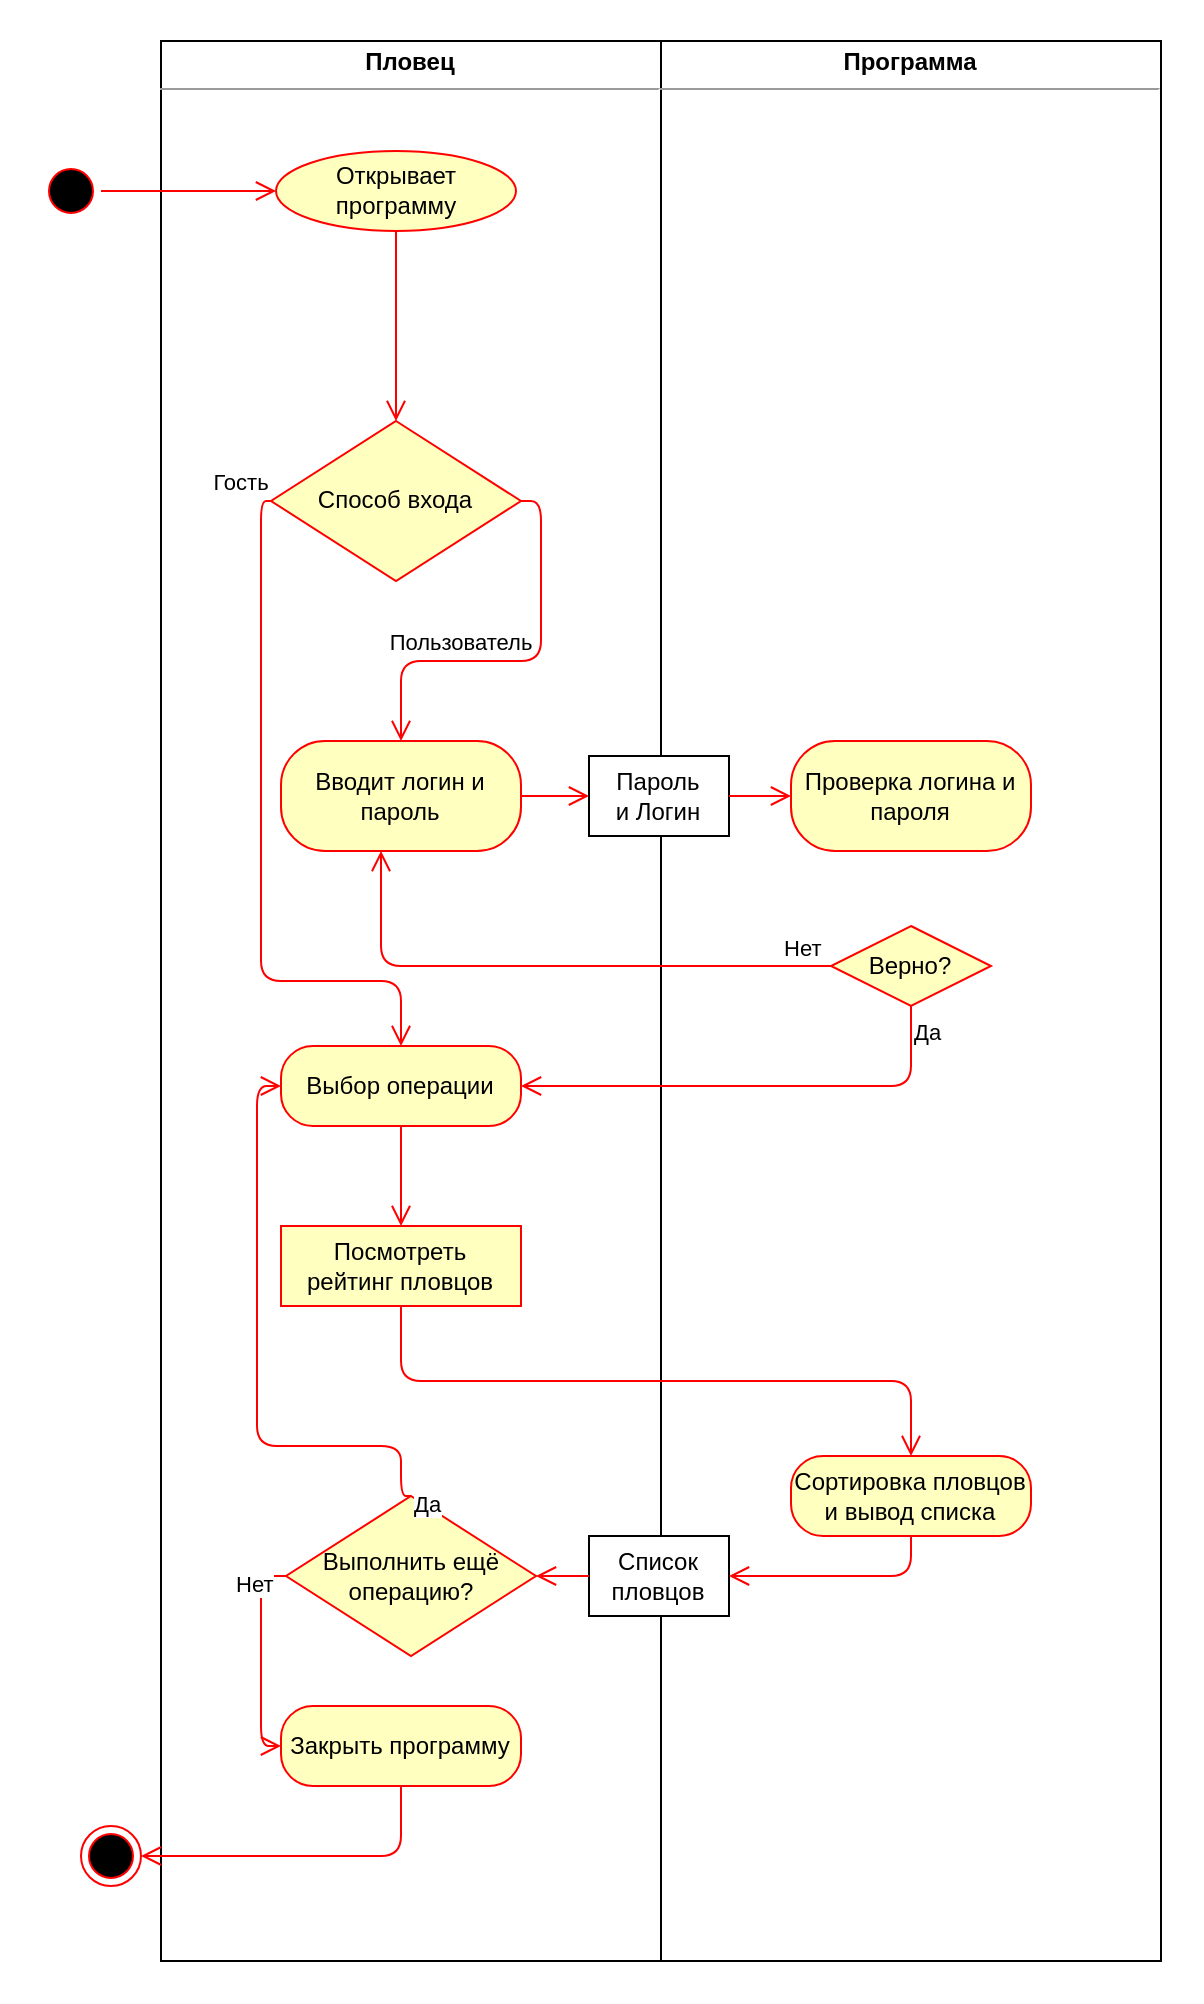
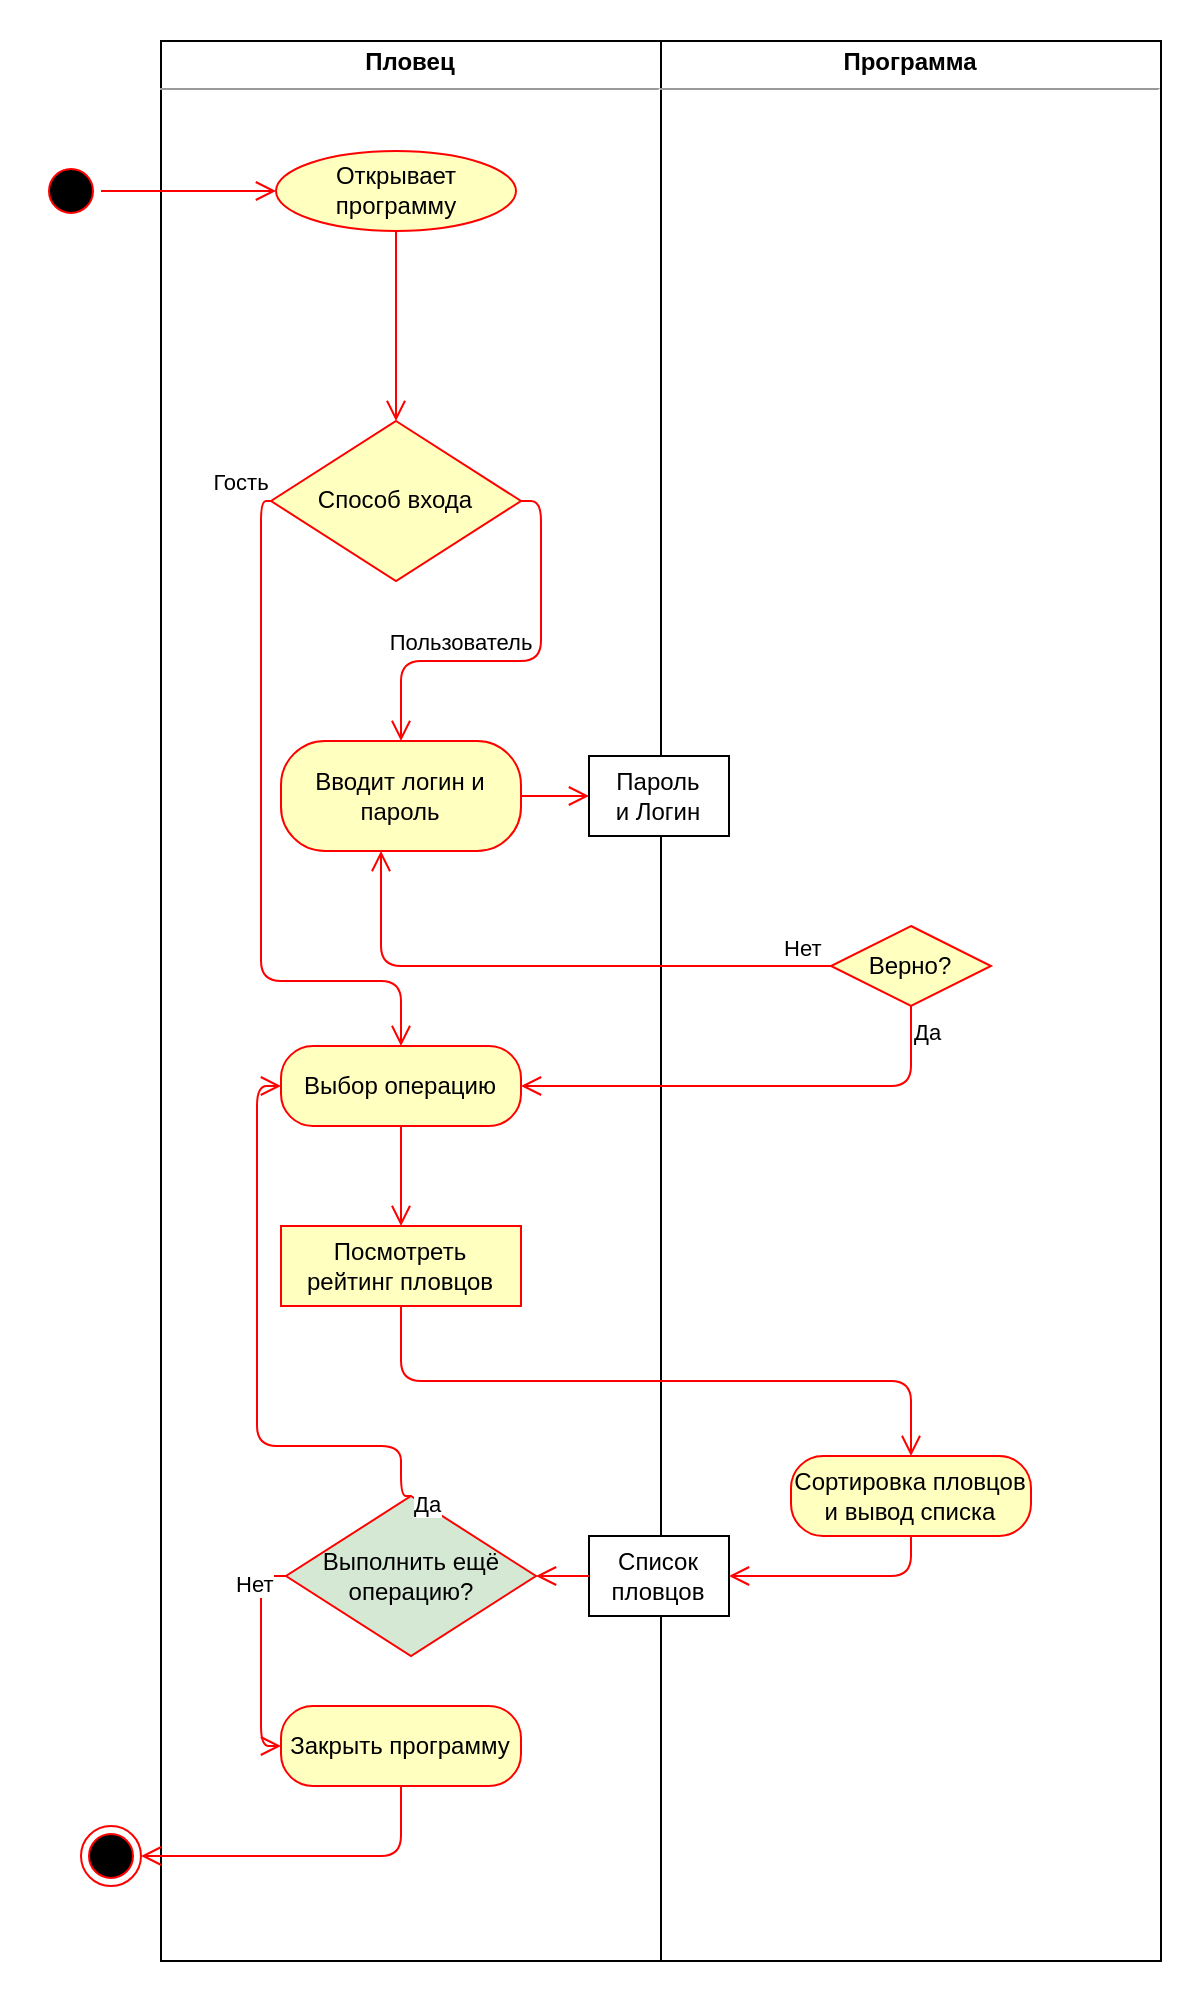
edge "Пароль и Логин" -> "Проверка логина и пароля": removed
node "Проверка логина и пароля": removed
node "Выбор операции": label "Выбор операции" -> "Выбор операцию"
node "Выполнить ещё операцию?": fillcolor #ffffc0 -> #d5e8d4
